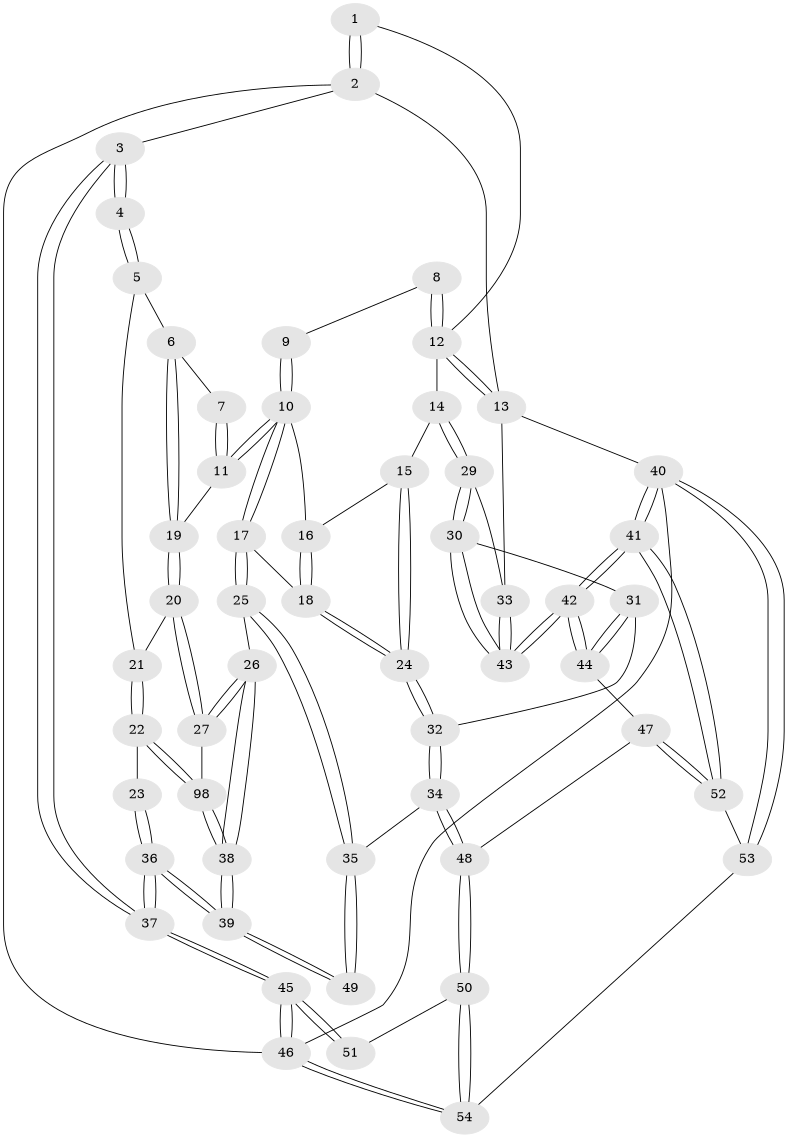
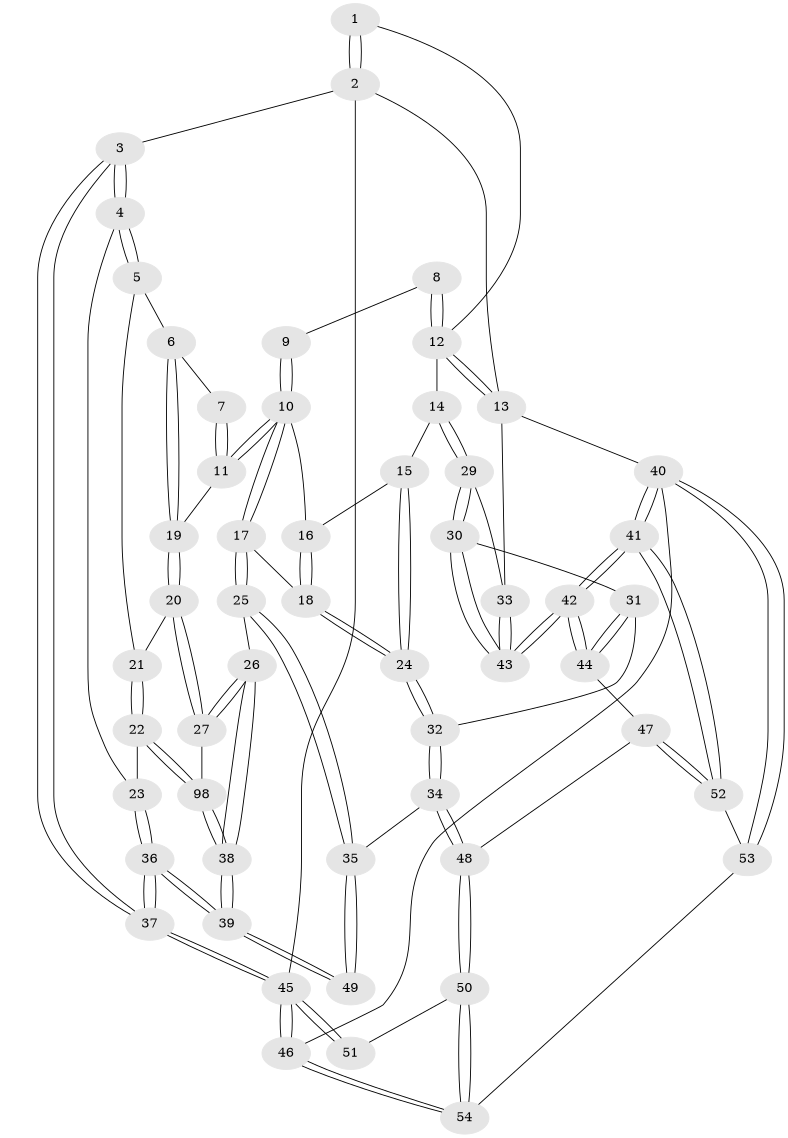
edge "4" -- "23": added
edge "2" -- "46": now "2" -- "45"
